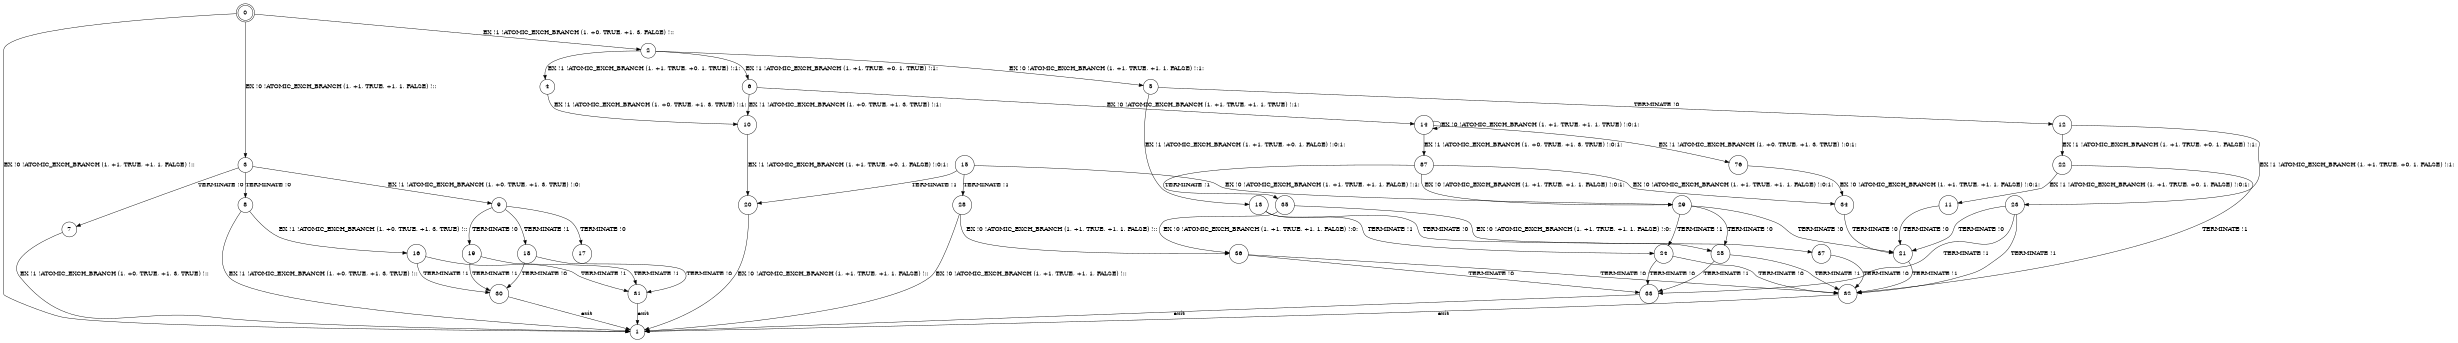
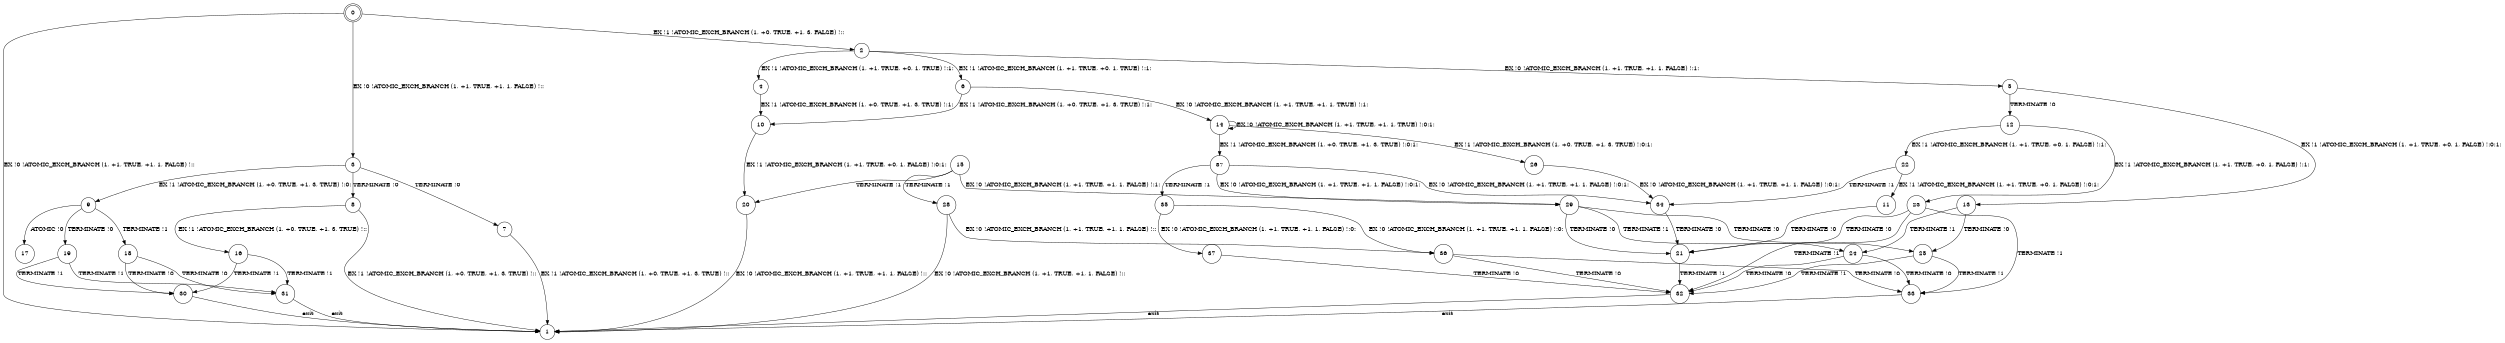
node "76": label "76" -> "26"
edge "9" -> "17": label "TERMINATE !0" -> "ATOMIC !0"
edge "22" -> "32": now "22" -> "34"
